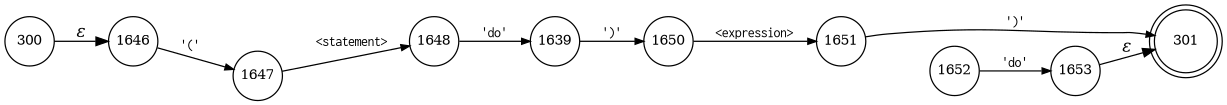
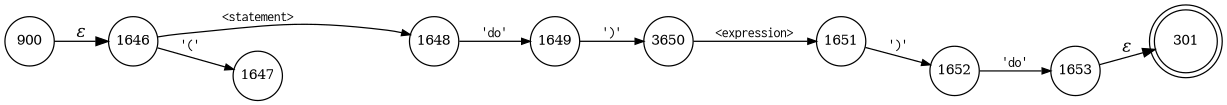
edge "1651" -> "301": now "1651" -> "1652"
node "300": label "300" -> "900"
node "1639": label "1639" -> "1649"
node "1650": label "1650" -> "3650"
edge "1647" -> "1648": now "1646" -> "1648"
